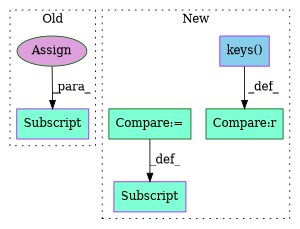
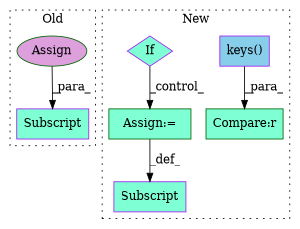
node "If": added
edge "keys()" -> "Compare:r": label "_def_" -> "_para_"
node "Compare:=": label "Compare:=" -> "Assign:="
